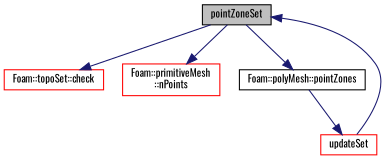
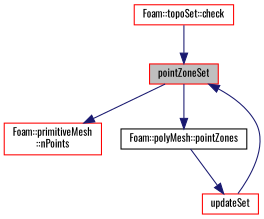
node "pointZoneSet": color black -> red
edge "pointZoneSet" -> "Foam::topoSet::check": reversed
